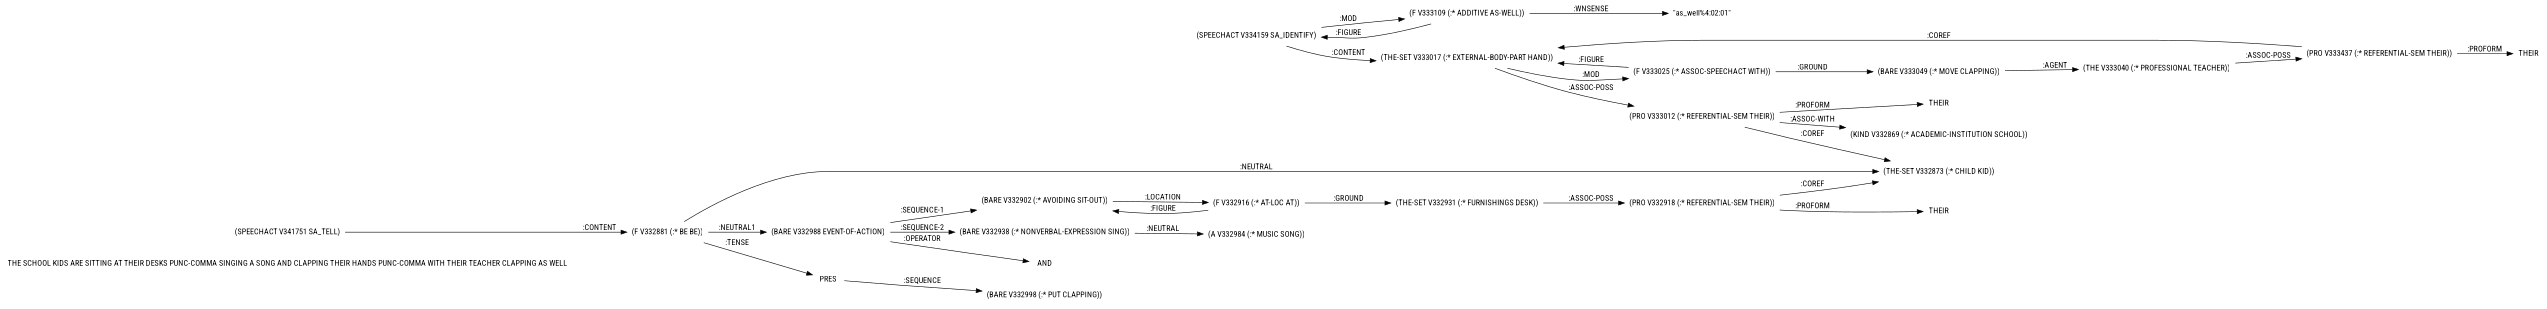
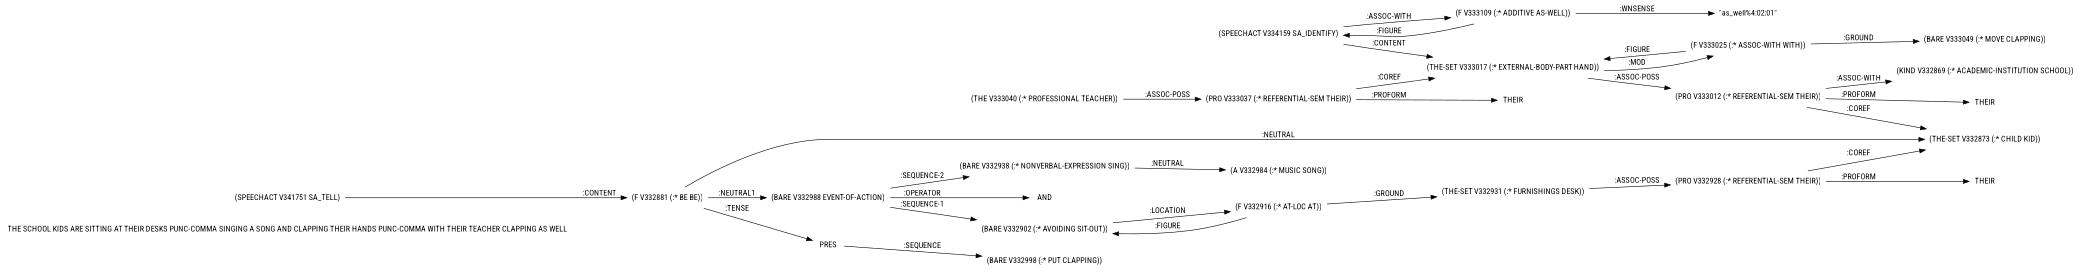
edge "(SPEECHACT V334159 SA_IDENTIFY)" -> "(F V333109 (:* ADDITIVE AS-WELL))": label ":MOD" -> ":ASSOC-WITH"
node "(PRO V333437 (:* REFERENTIAL-SEM THEIR))": label "(PRO V333437 (:* REFERENTIAL-SEM THEIR))" -> "(PRO V333037 (:* REFERENTIAL-SEM THEIR))"
edge "(BARE V333049 (:* MOVE CLAPPING))" -> "(THE V333040 (:* PROFESSIONAL TEACHER))": removed, label ":AGENT"
node "(F V333025 (:* ASSOC-SPEECHACT WITH))": label "(F V333025 (:* ASSOC-SPEECHACT WITH))" -> "(F V333025 (:* ASSOC-WITH WITH))"
node "(PRO V332918 (:* REFERENTIAL-SEM THEIR))": label "(PRO V332918 (:* REFERENTIAL-SEM THEIR))" -> "(PRO V332928 (:* REFERENTIAL-SEM THEIR))"
